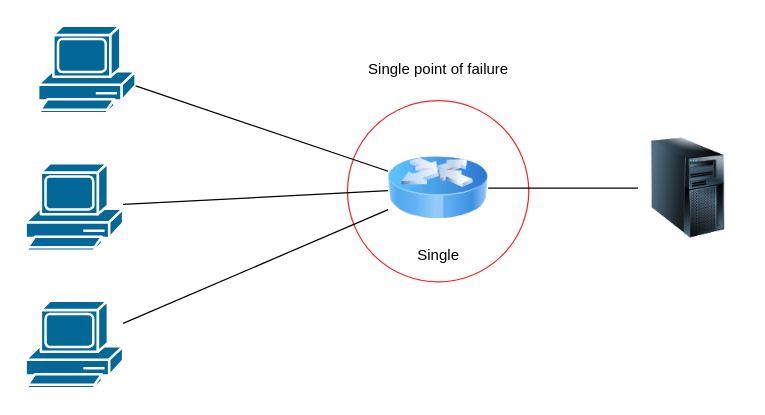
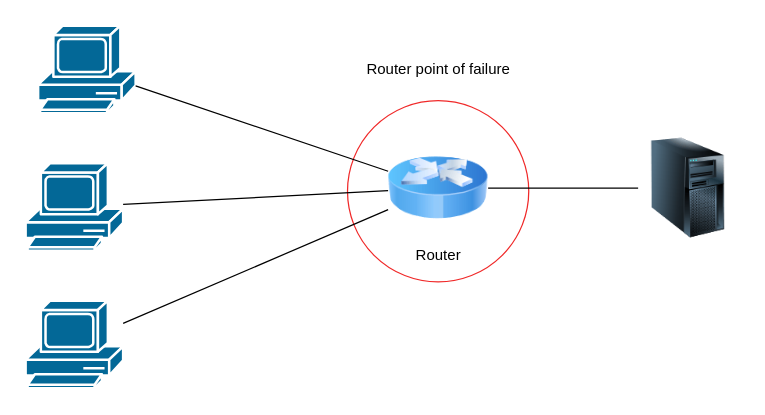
node "Single point of failure": label "Single point of failure" -> "Router point of failure"
node "Single": label "Single" -> "Router"
